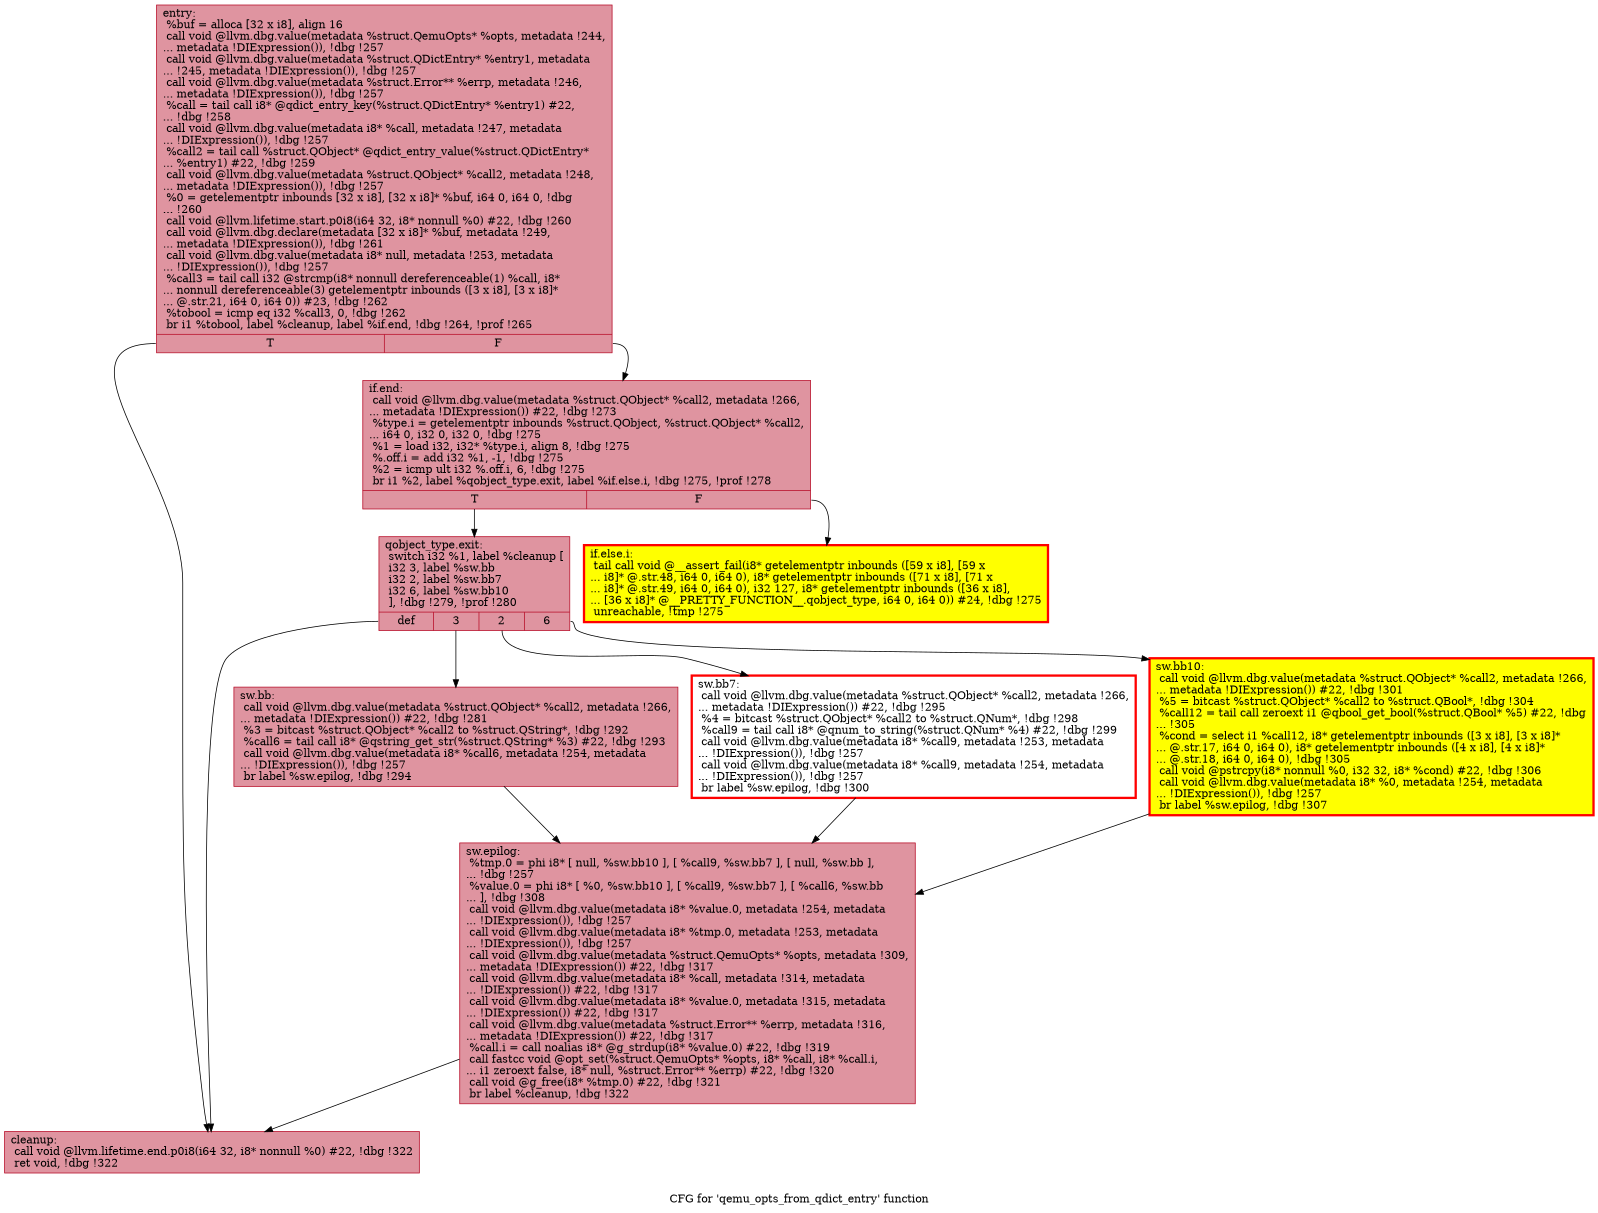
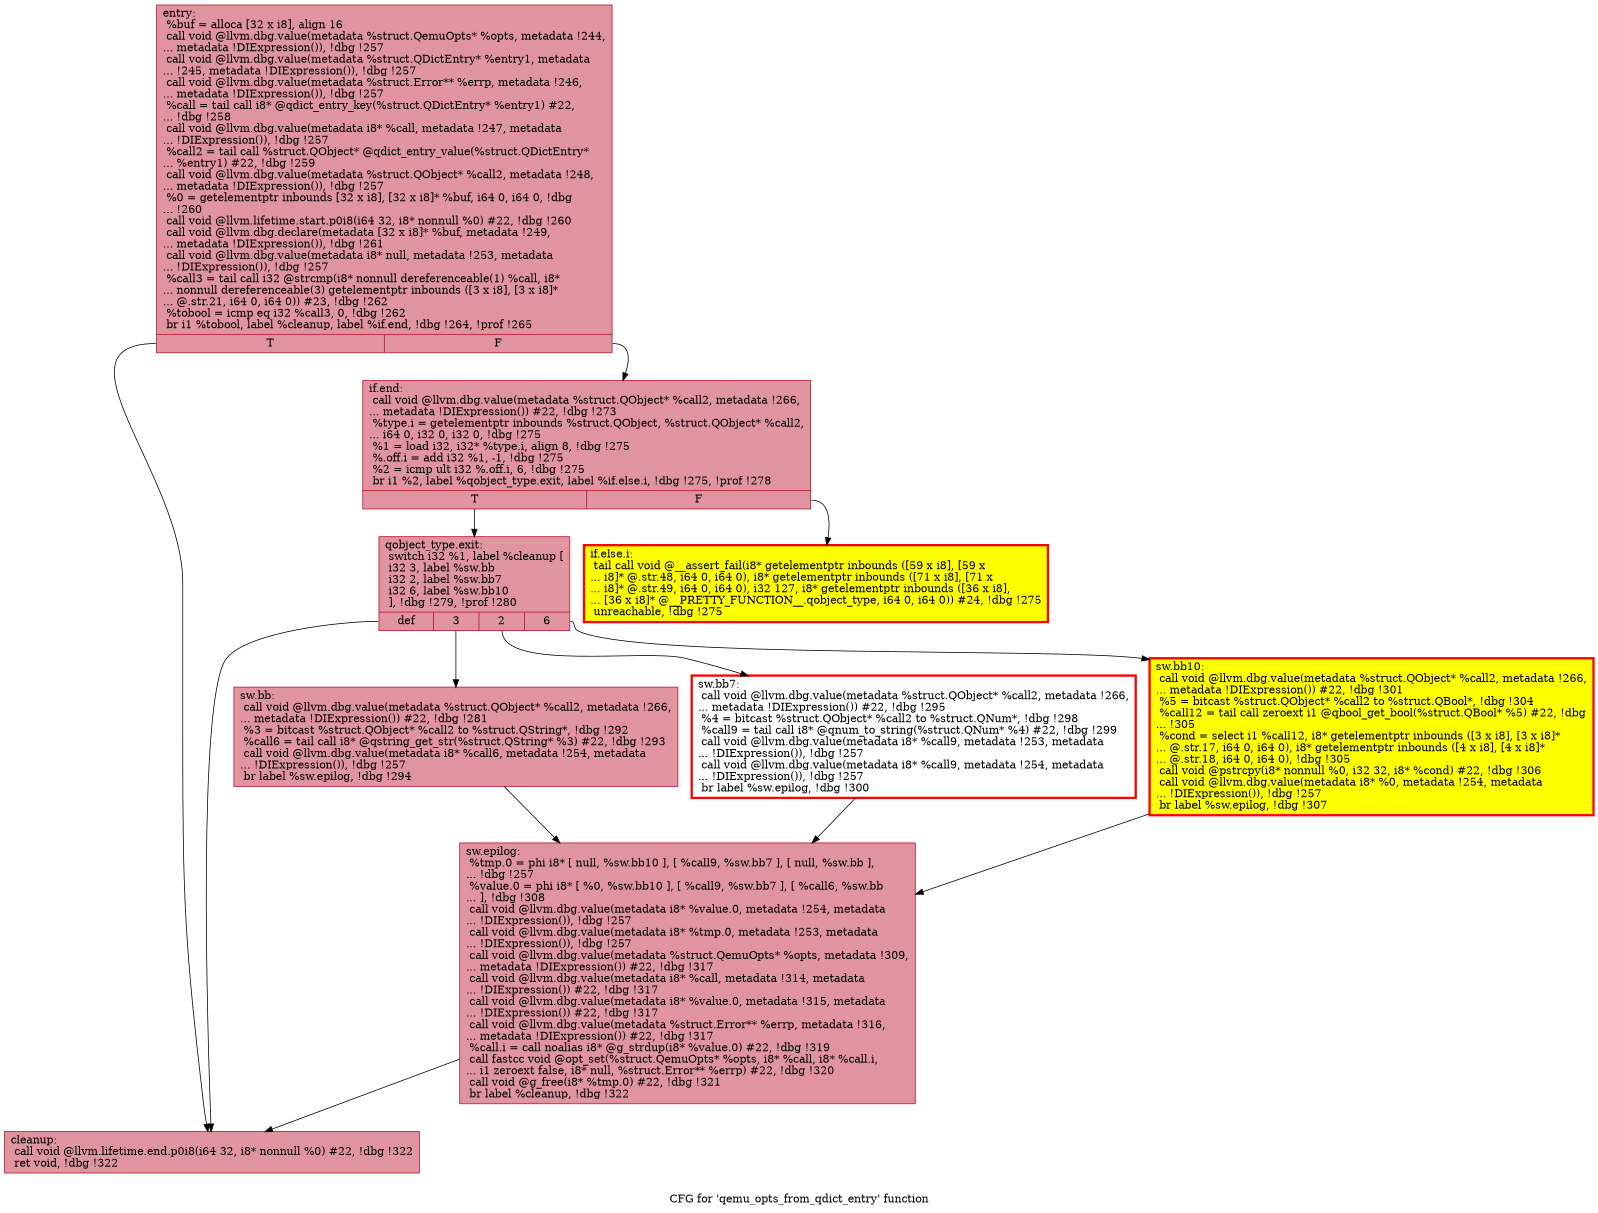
node "if.else.i:": text "unreachable, !tmp !275" -> "unreachable, !dbg !275"
